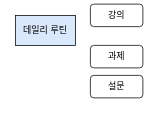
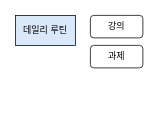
node "강의": moved (117, 15) -> (117, 27)
node "설문": removed
